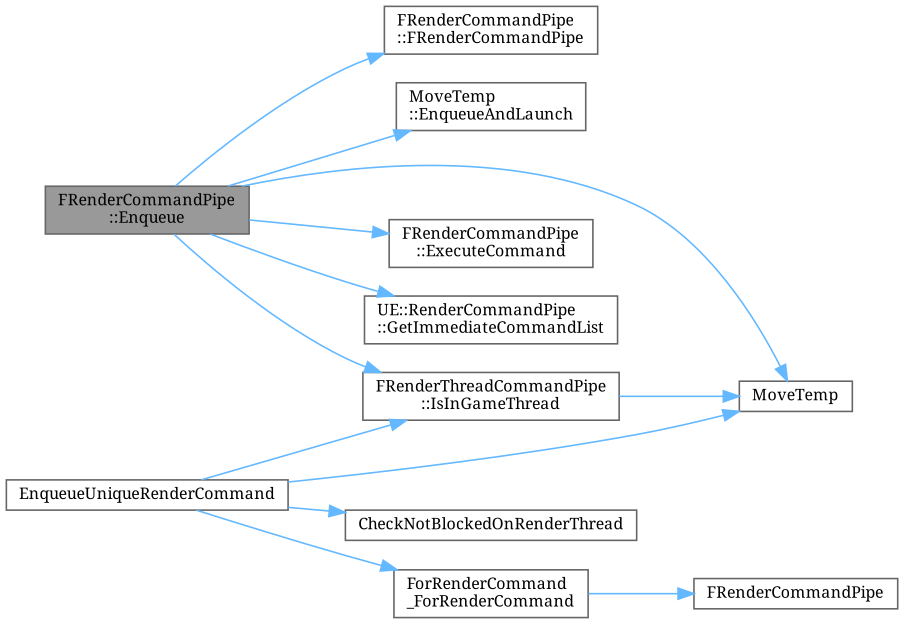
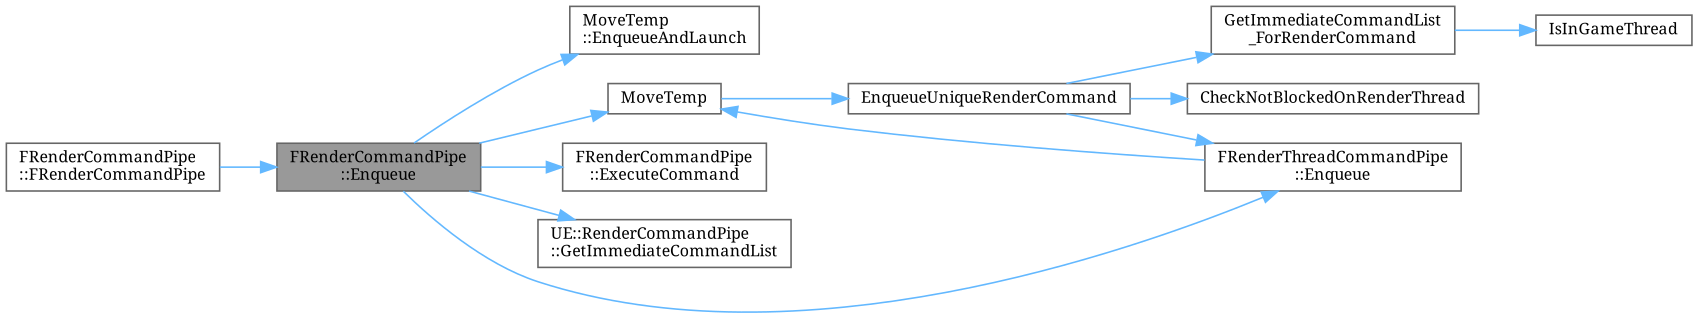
edge "FRenderCommandPipe ::Enqueue" -> "FRenderCommandPipe ::FRenderCommandPipe": reversed
node "FRenderThreadCommandPipe ::IsInGameThread": label "FRenderThreadCommandPipe ::IsInGameThread" -> "FRenderThreadCommandPipe ::Enqueue"
edge "EnqueueUniqueRenderCommand" -> "MoveTemp": reversed
node "ForRenderCommand _ForRenderCommand": label "ForRenderCommand _ForRenderCommand" -> "GetImmediateCommandList _ForRenderCommand"
node "FRenderCommandPipe": label "FRenderCommandPipe" -> "IsInGameThread"
